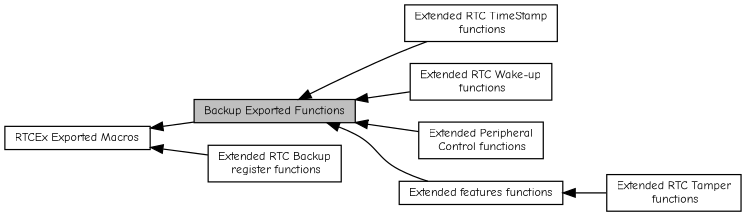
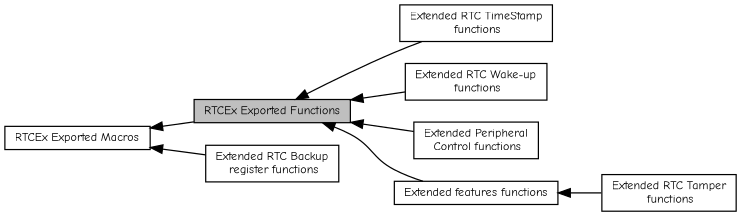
node "Backup Exported Functions": label "Backup Exported Functions" -> "RTCEx Exported Functions"
